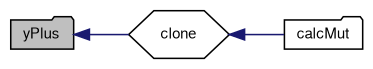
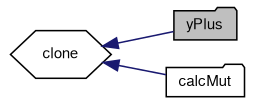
edge "clone" -> "yPlus": reversed
